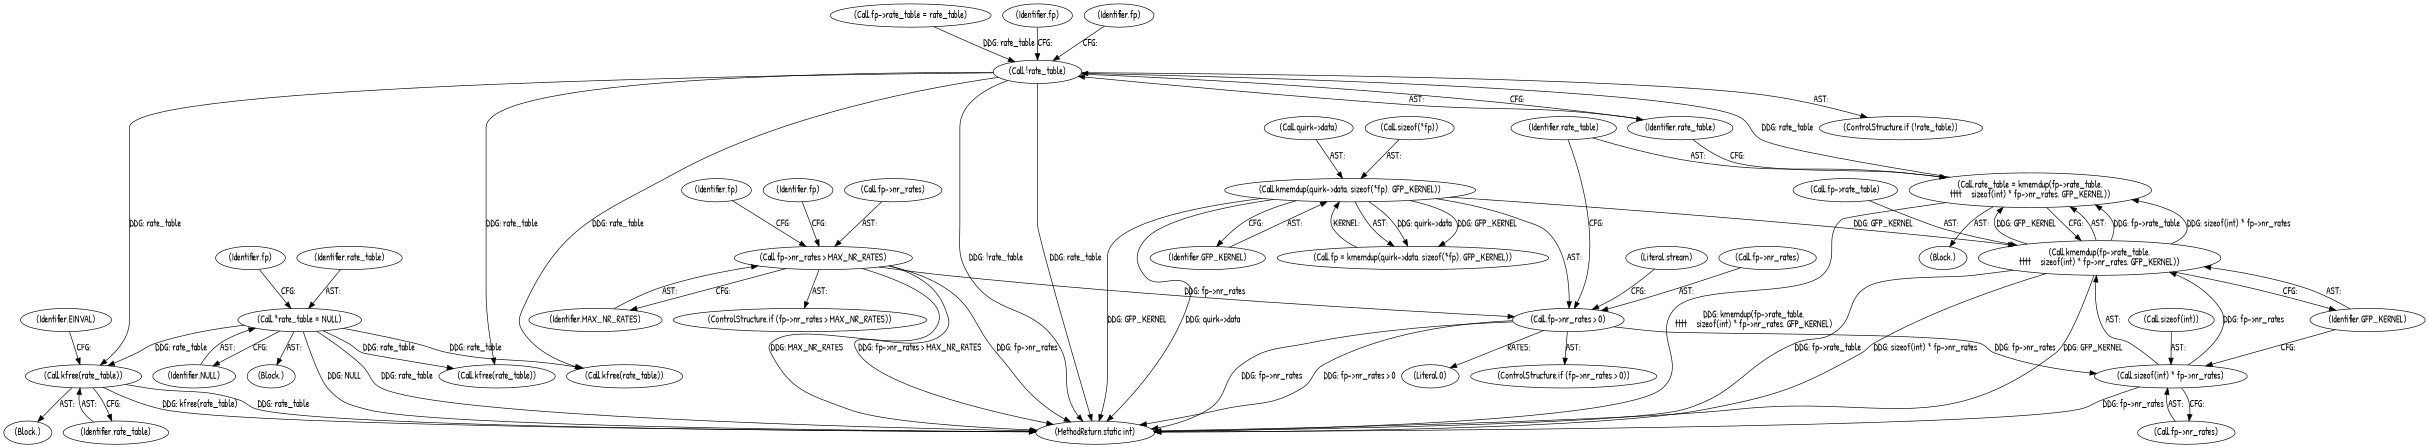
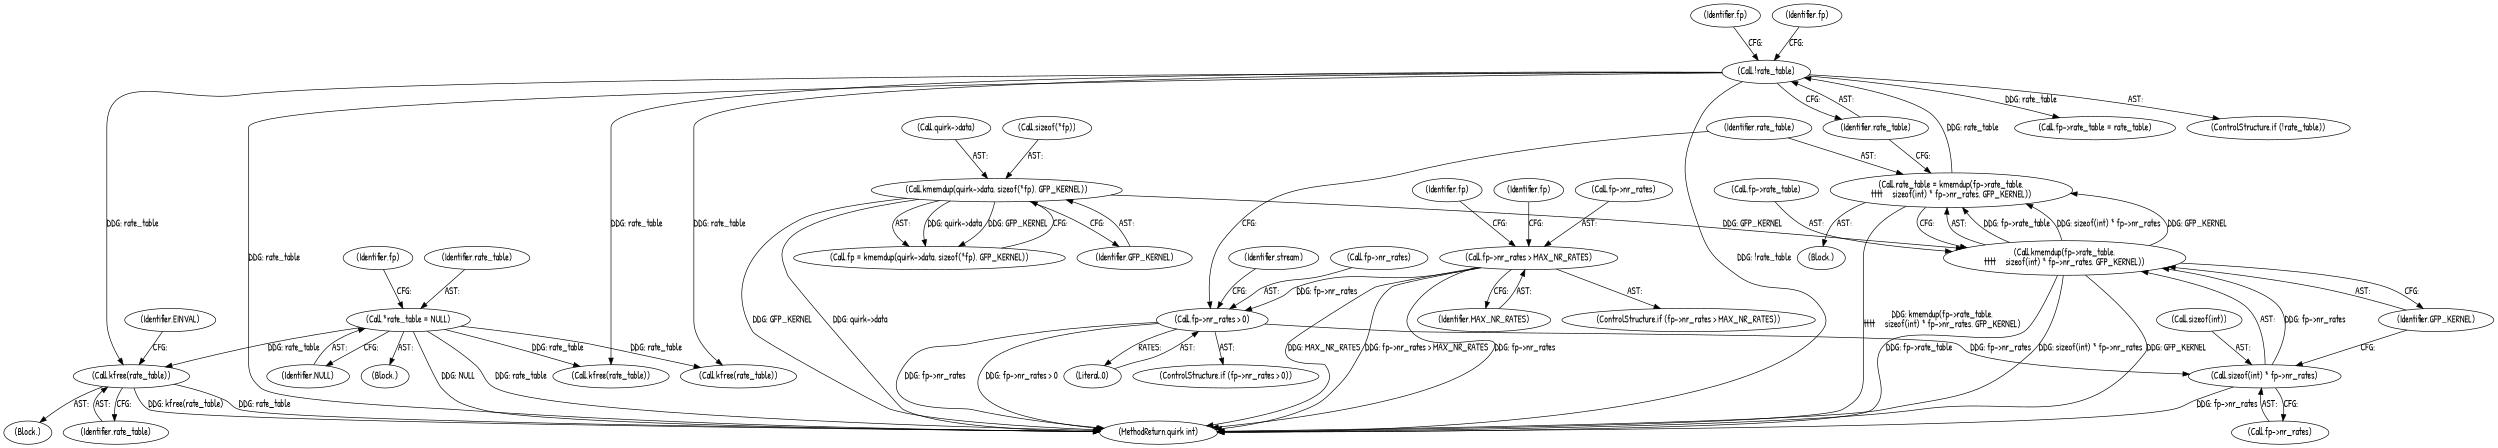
edge "(Call,fp->rate_table = rate_table)" -> "(Call,!rate_table)": reversed
edge "(Call,kmemdup(quirk->data, sizeof(*fp), GFP_KERNEL))" -> "(Call,fp->nr_rates > 0)": now "(Literal,0)" -> "(Call,fp->nr_rates > 0)"
edge "(Call,fp = kmemdup(quirk->data, sizeof(*fp), GFP_KERNEL))" -> "(Call,kmemdup(quirk->data, sizeof(*fp), GFP_KERNEL))": label "KERNEL: " -> "CFG: "
node "(Literal,stream)": label "(Literal,stream)" -> "(Identifier,stream)"
node "(MethodReturn,static int)": label "(MethodReturn,static int)" -> "(MethodReturn,quirk int)"
